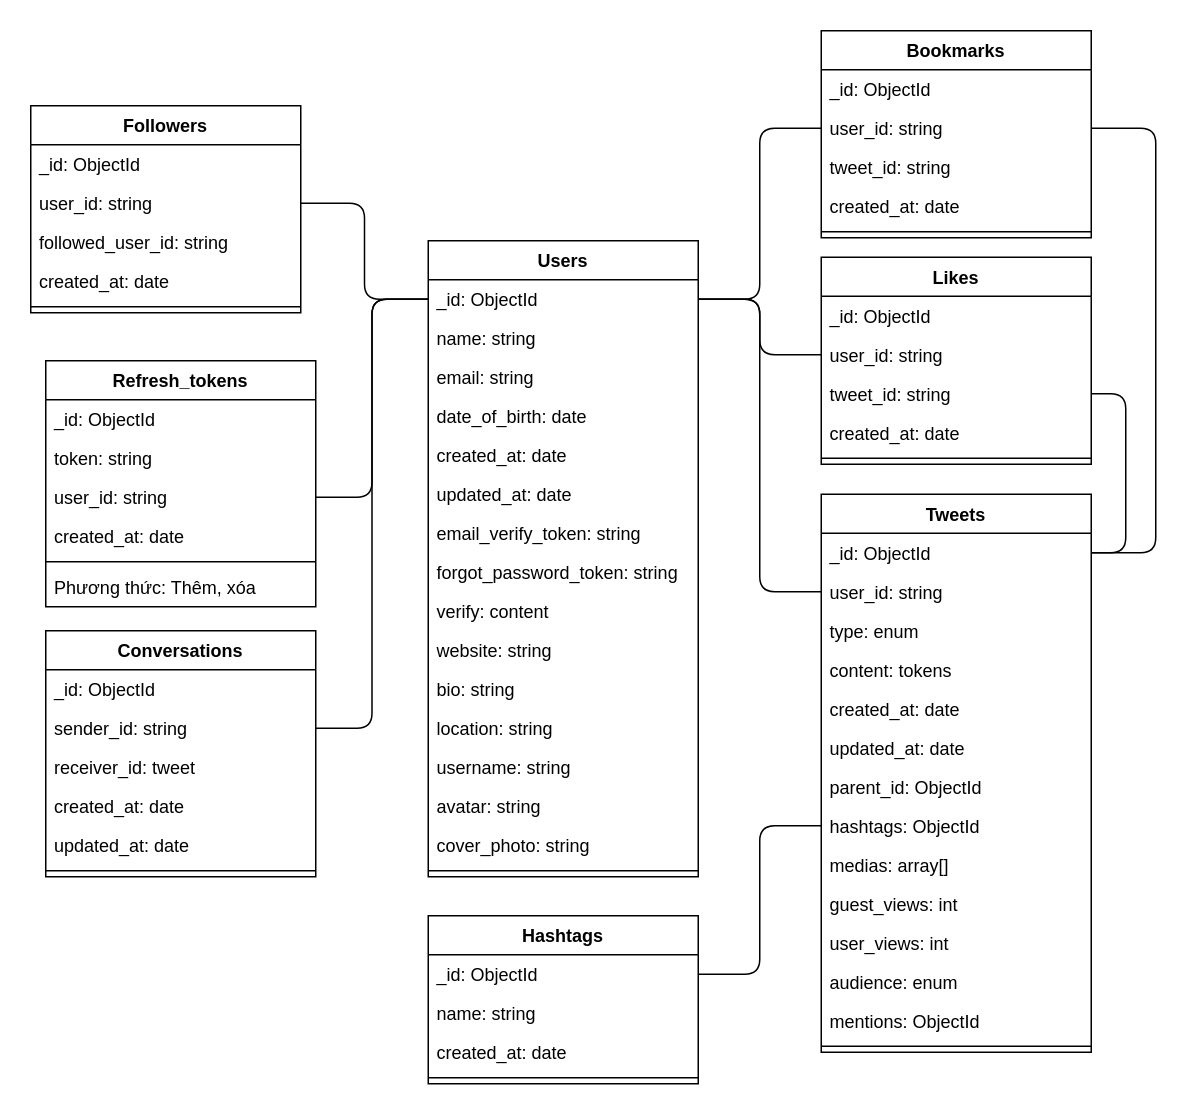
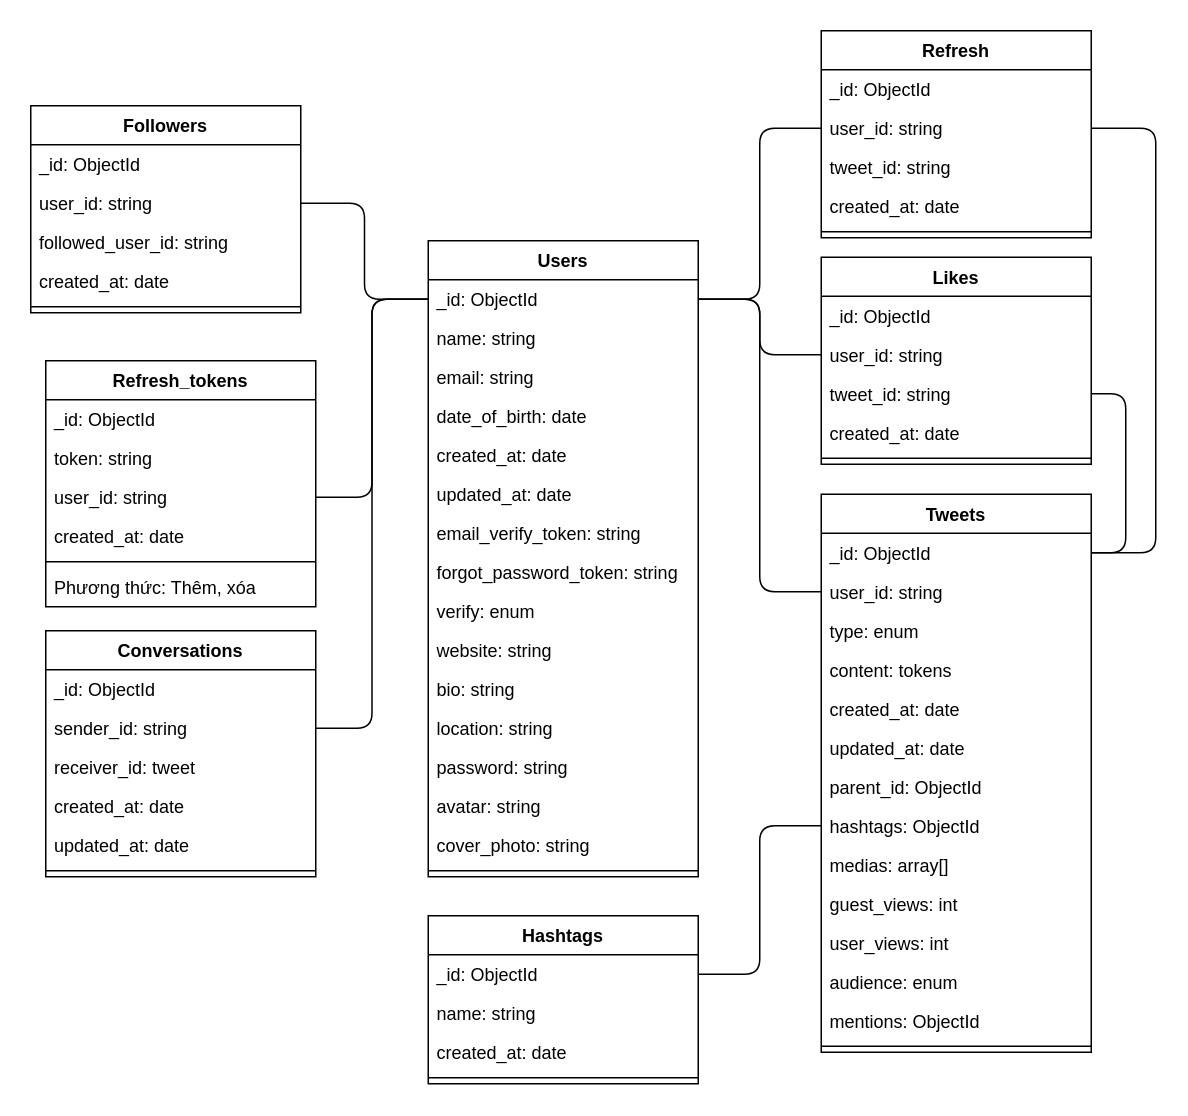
node "Bookmarks": label "Bookmarks" -> "Refresh"
node "verify: content": label "verify: content" -> "verify: enum"
node "username: string": label "username: string" -> "password: string"
